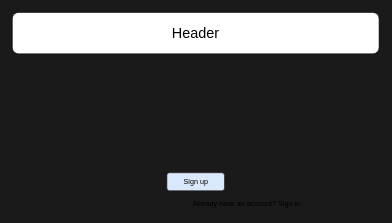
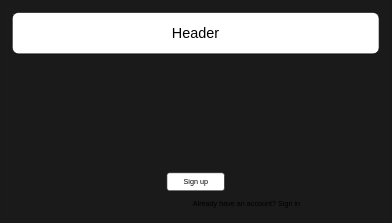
node "Sign up": fillcolor #dae8fc -> #ffffff
